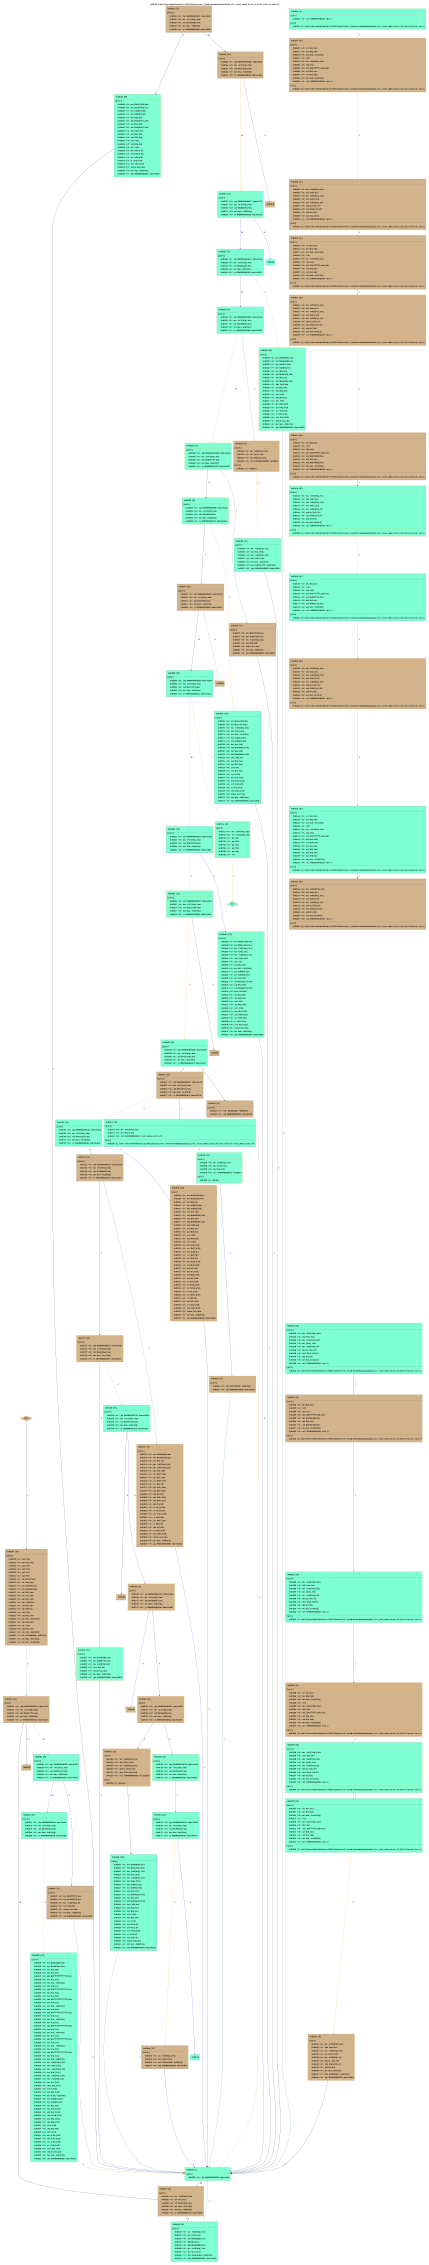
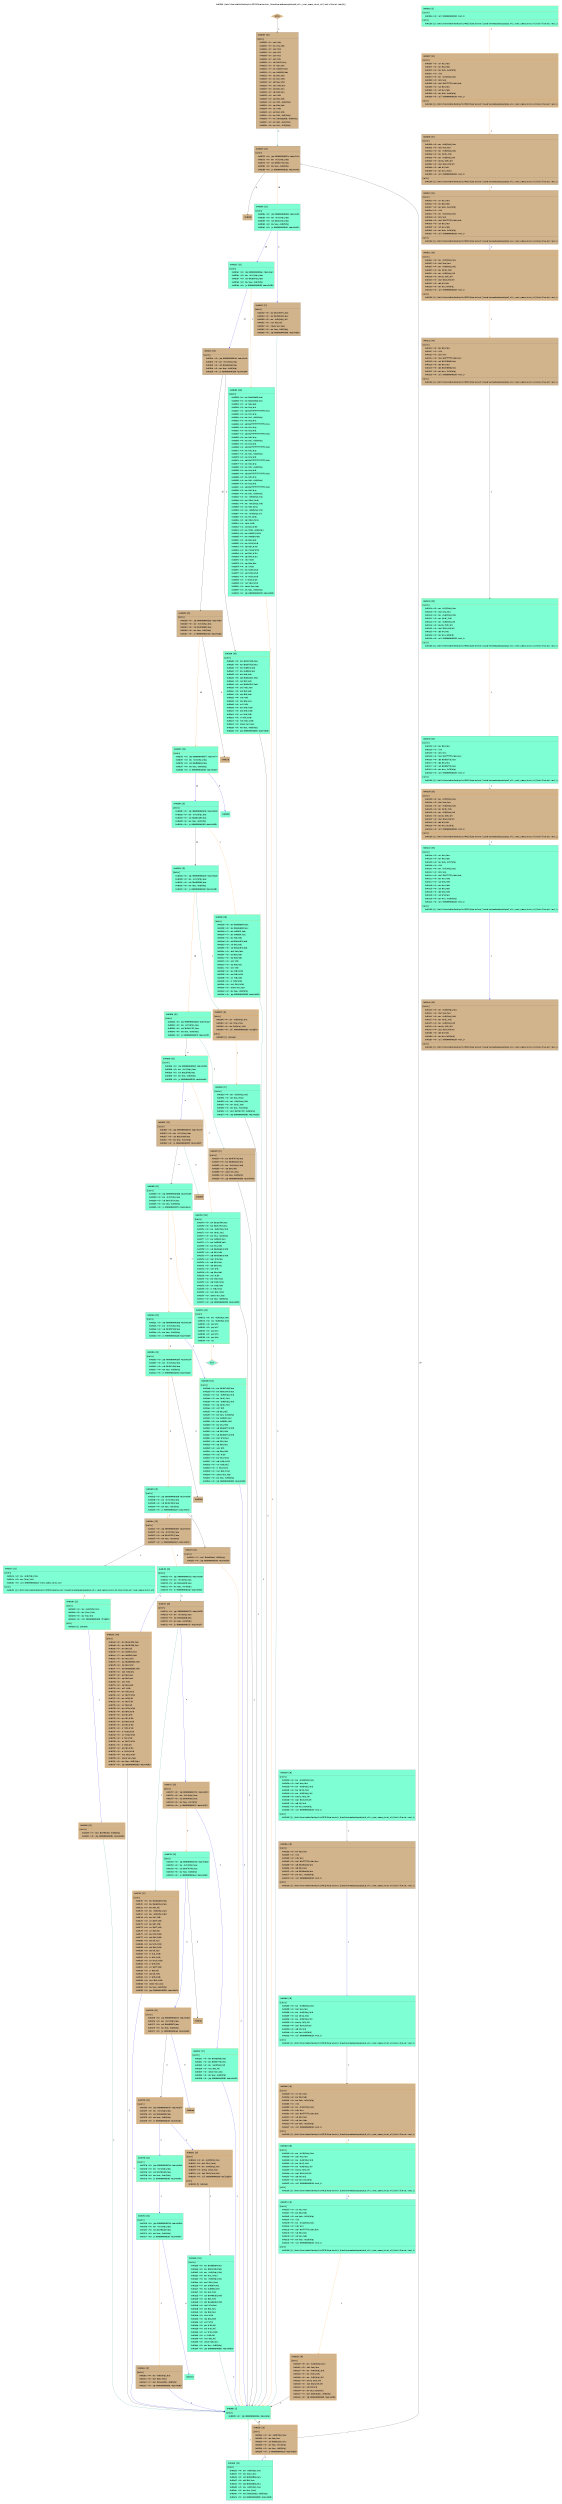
edge "0x4015a7 [25]" -> "0x4015c0 [25]": added, label "17"
